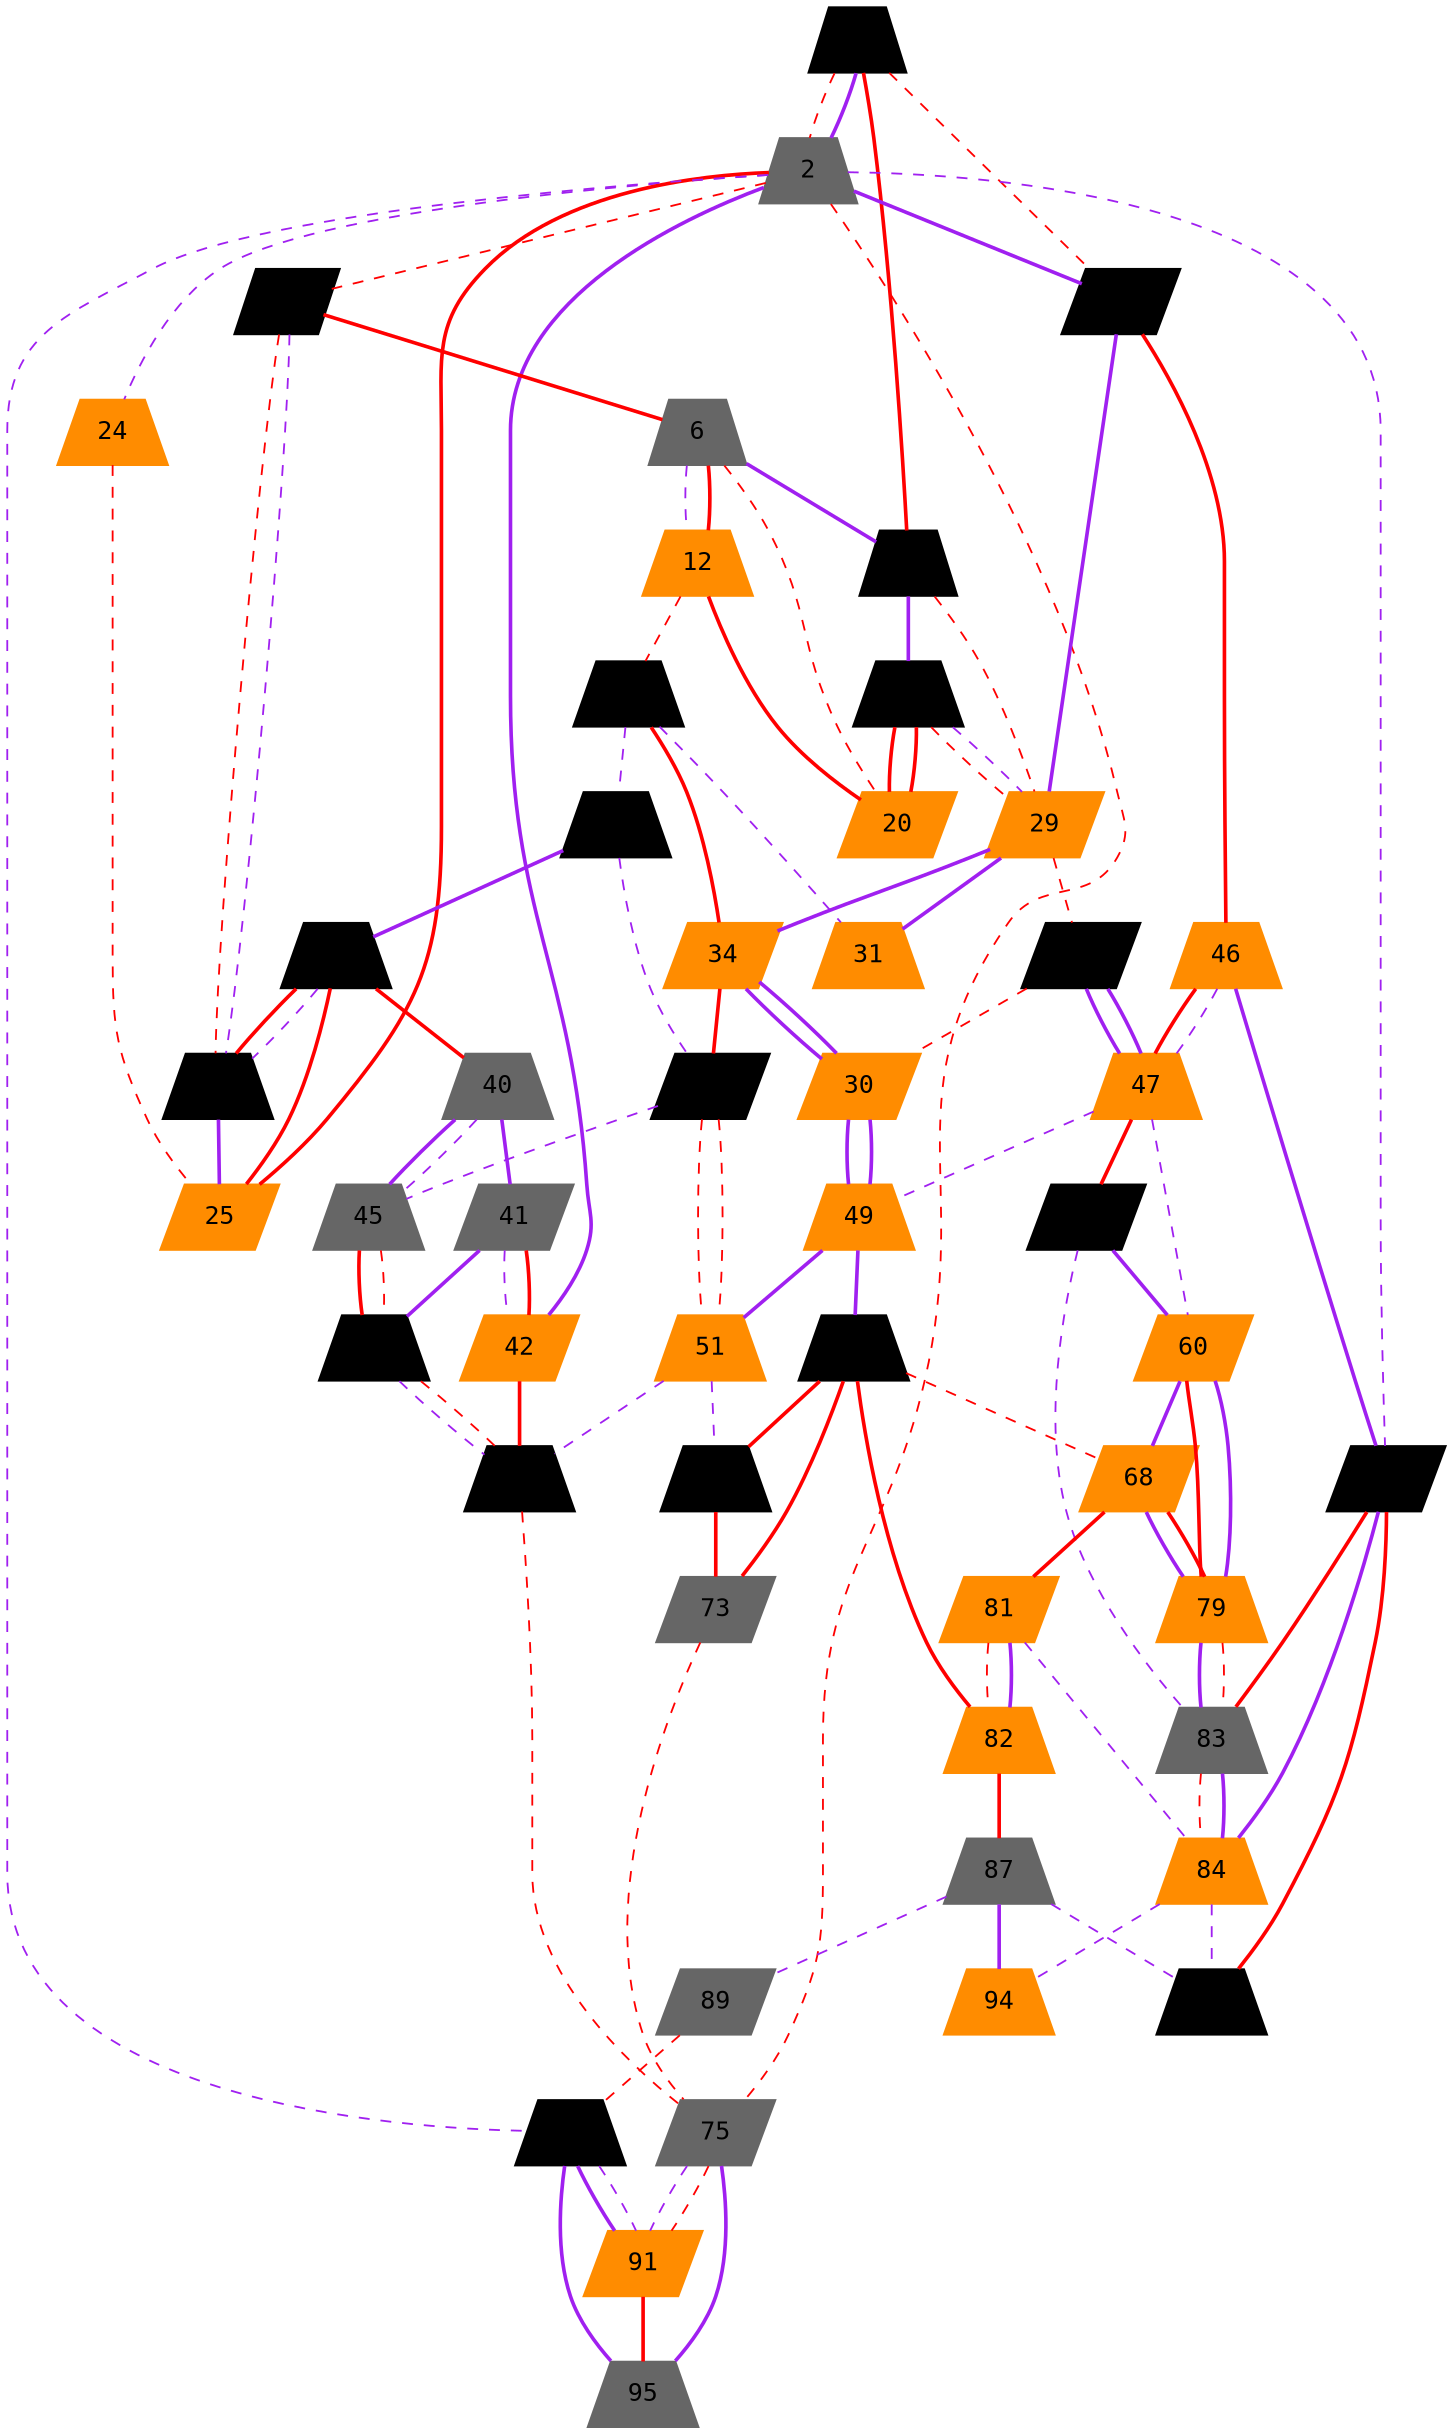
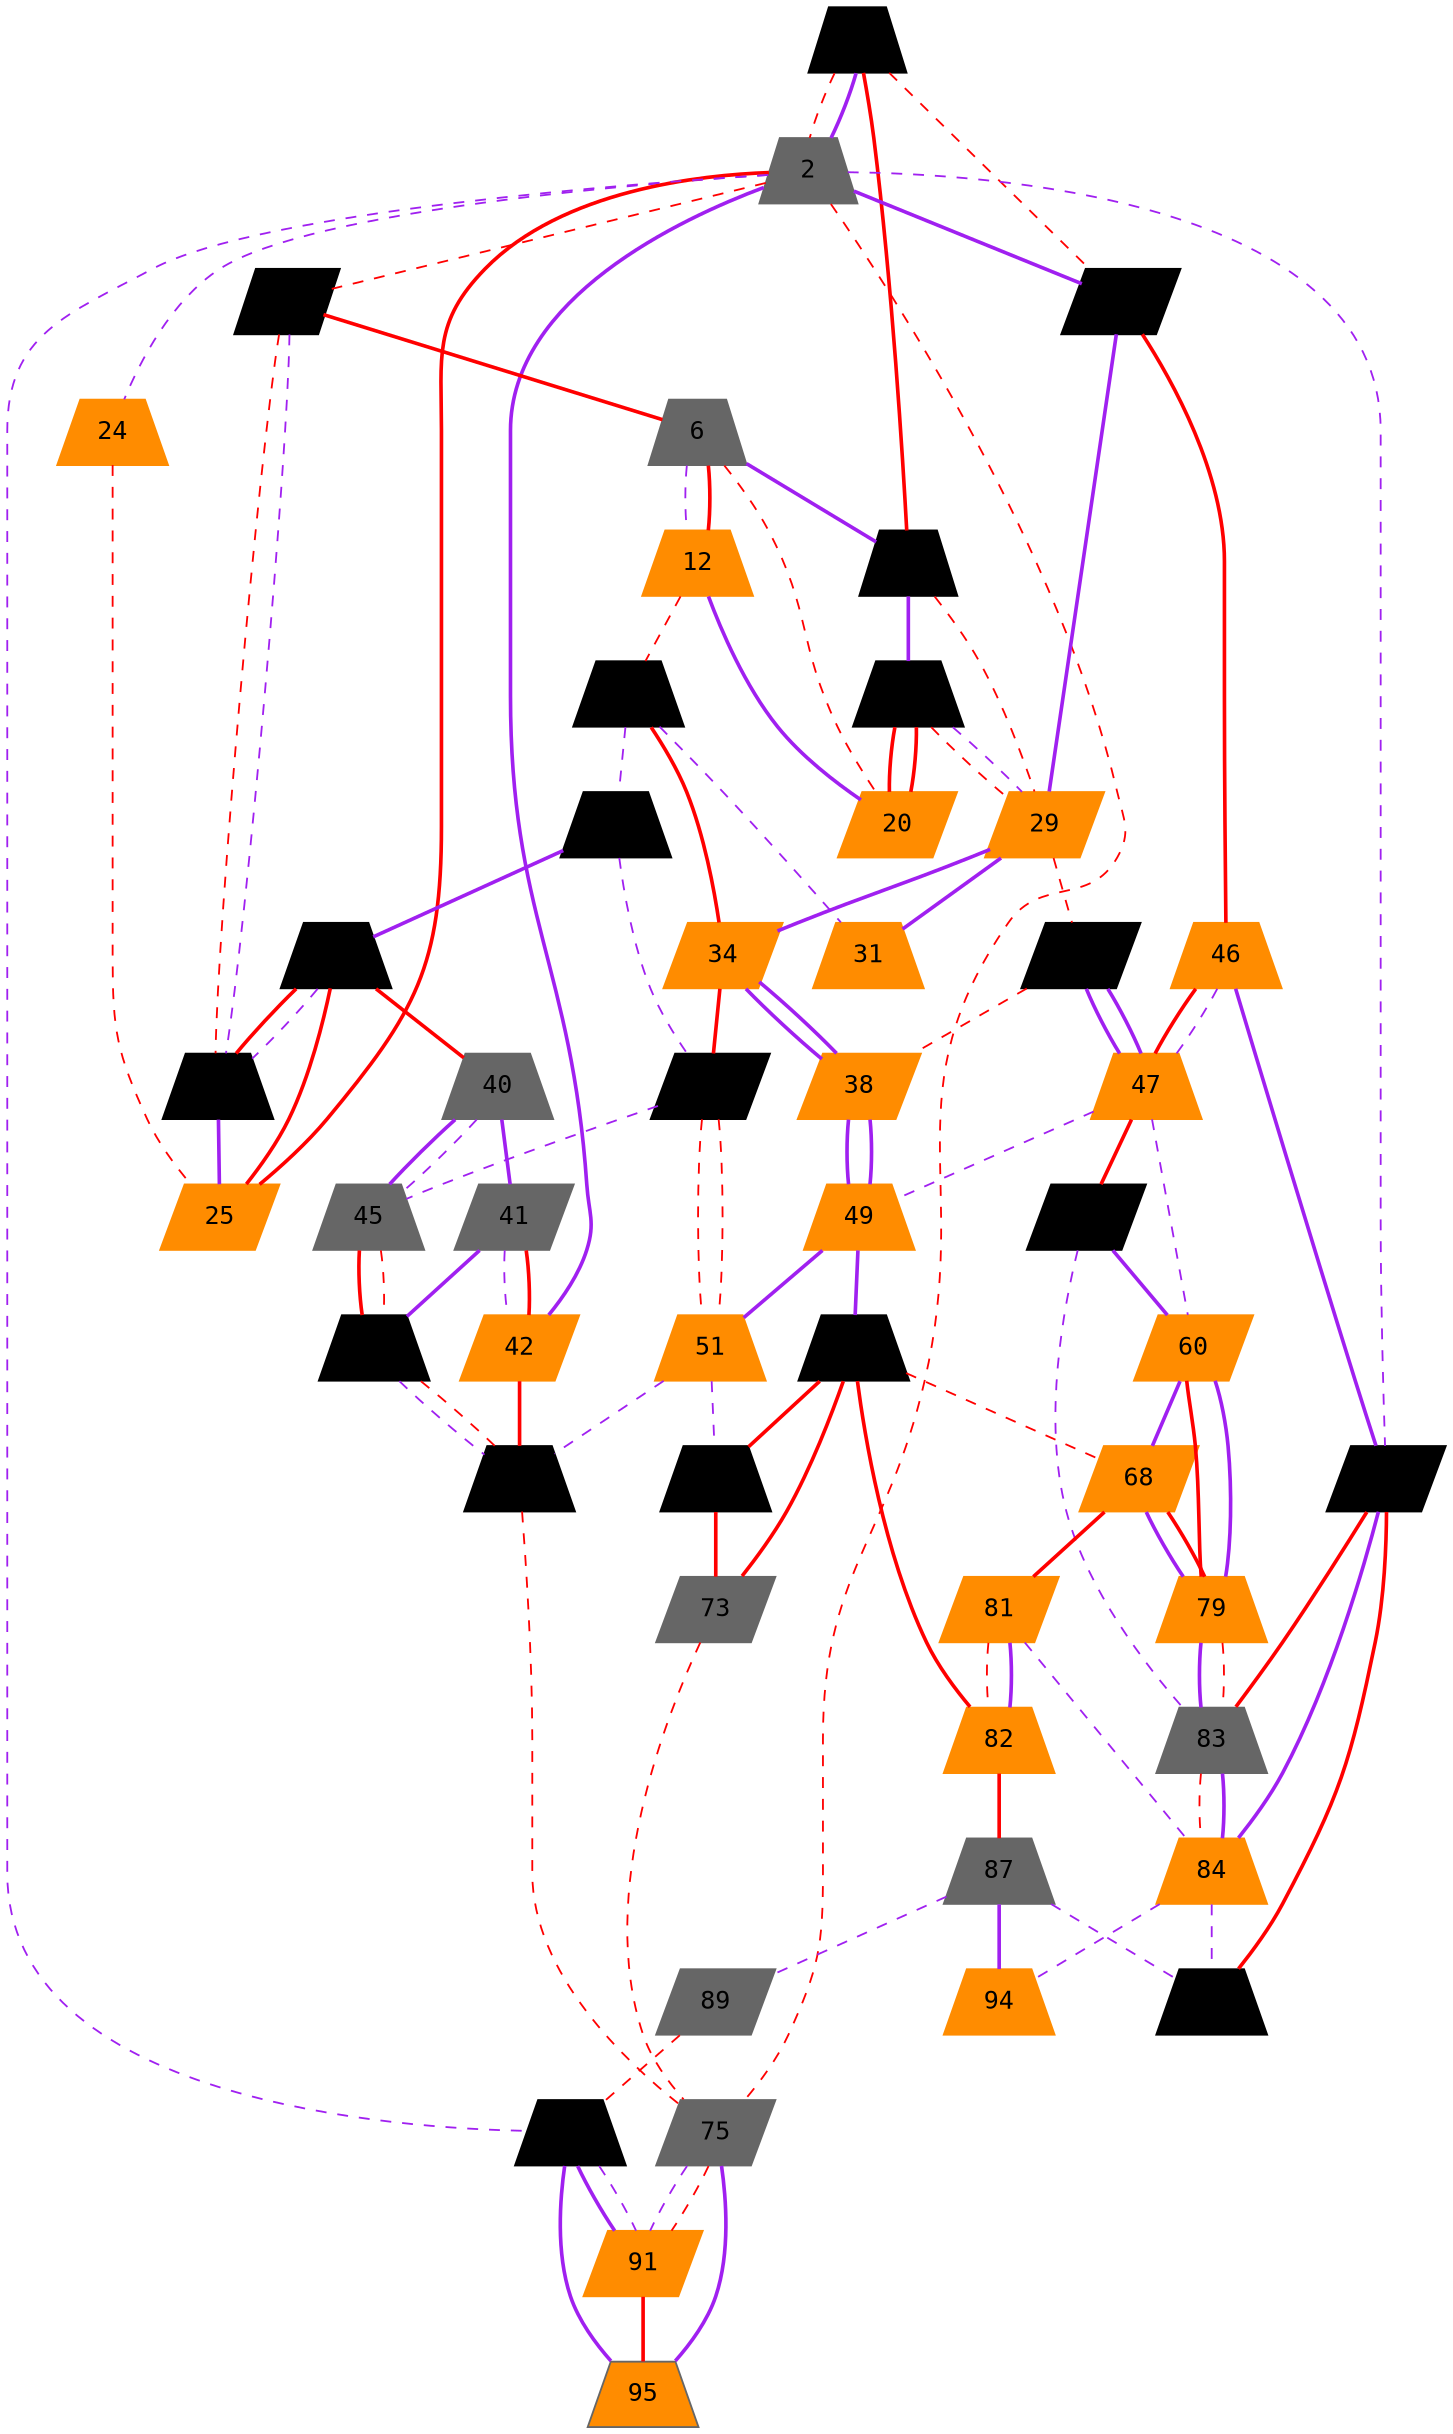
edge "12" -- "20": color red -> purple
node "30": label "30" -> "38"
node "95": fillcolor gray40 -> darkorange
